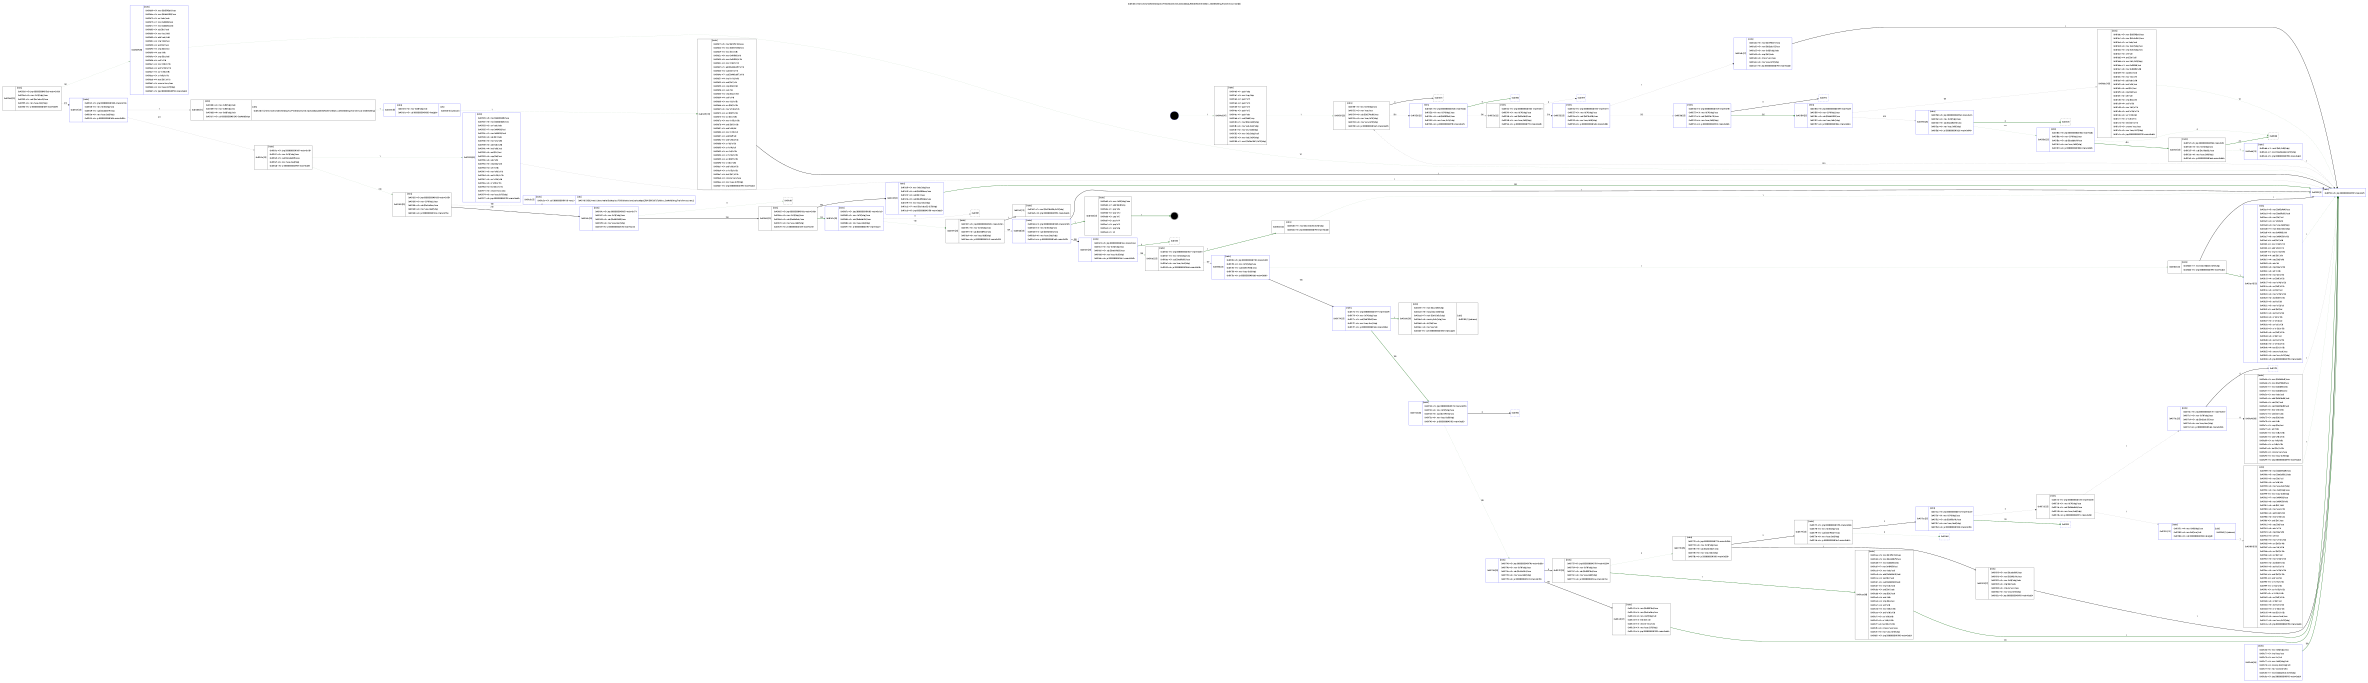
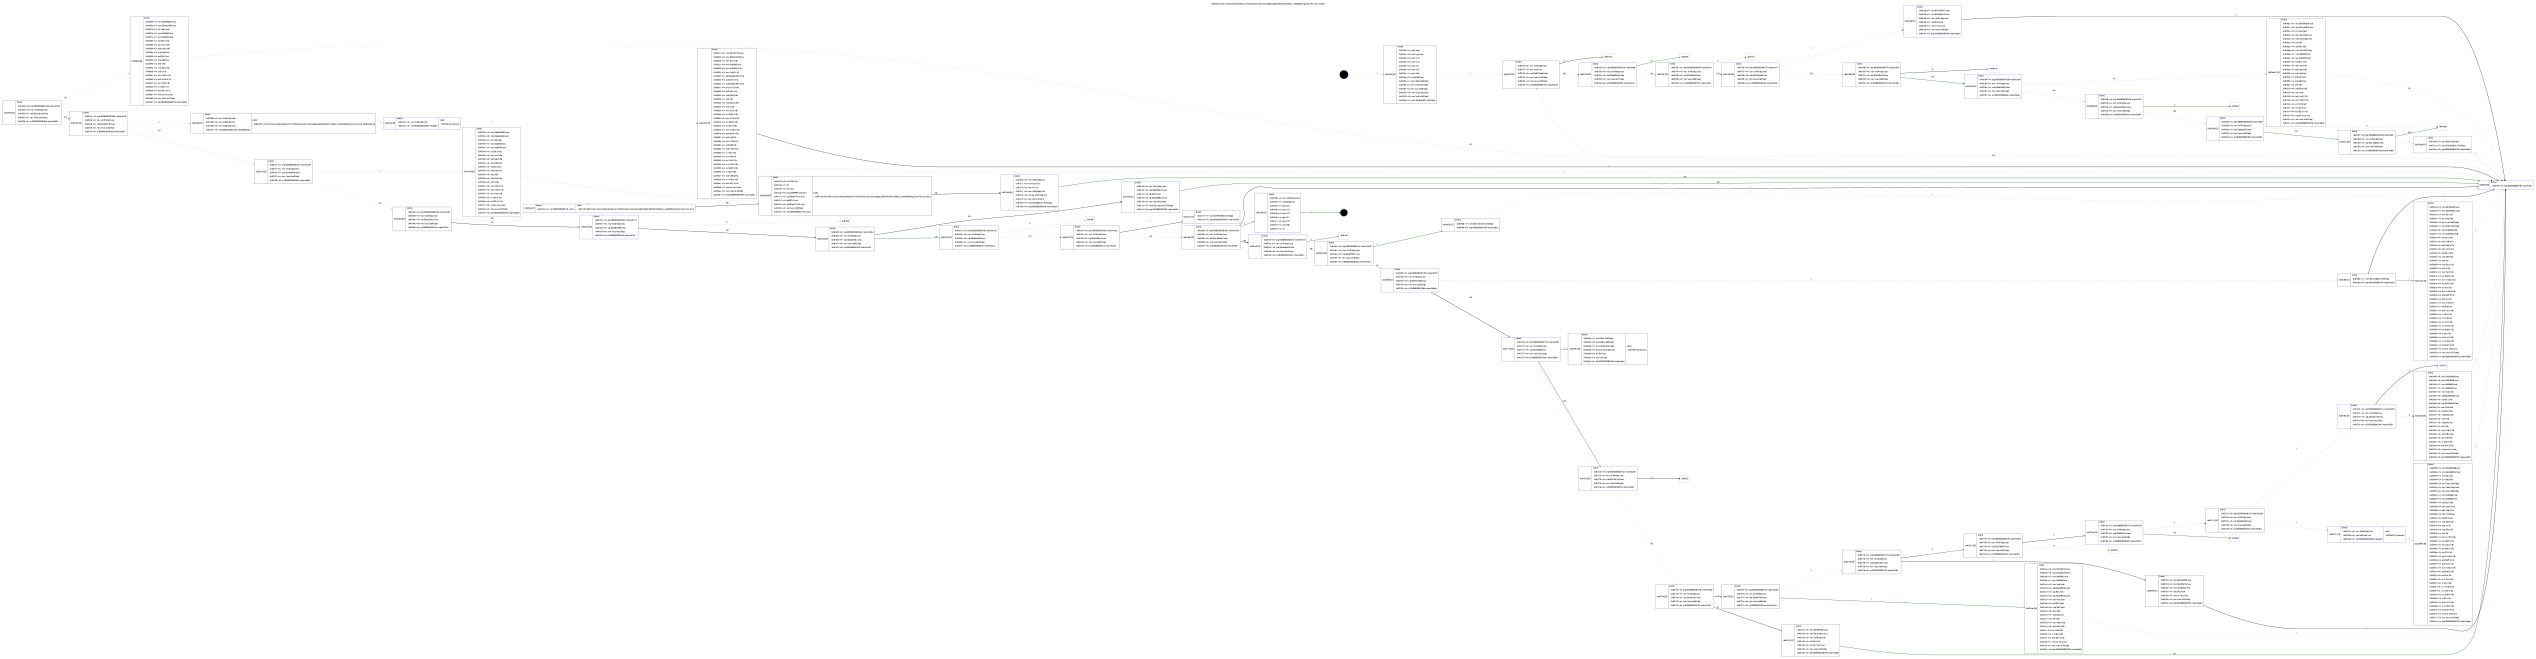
node "0x401c43 [40]": added
edge "0x401cae [88]" -> "0x401f93 [5]": style bold -> dotted
